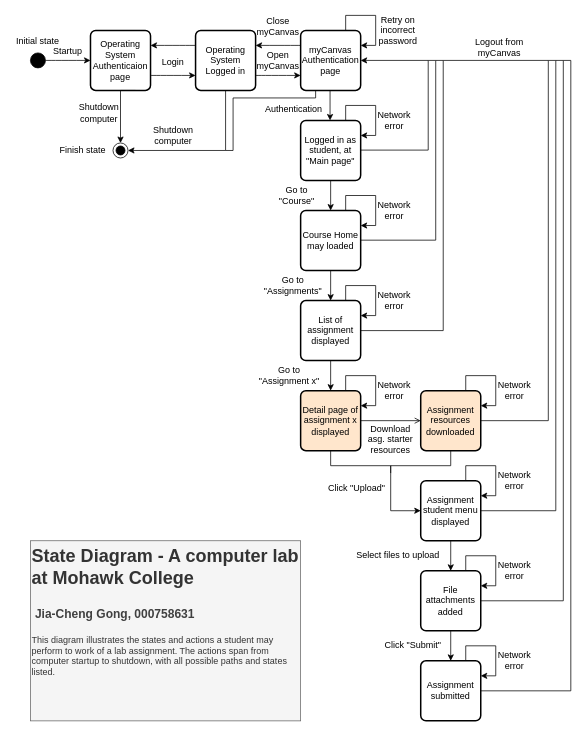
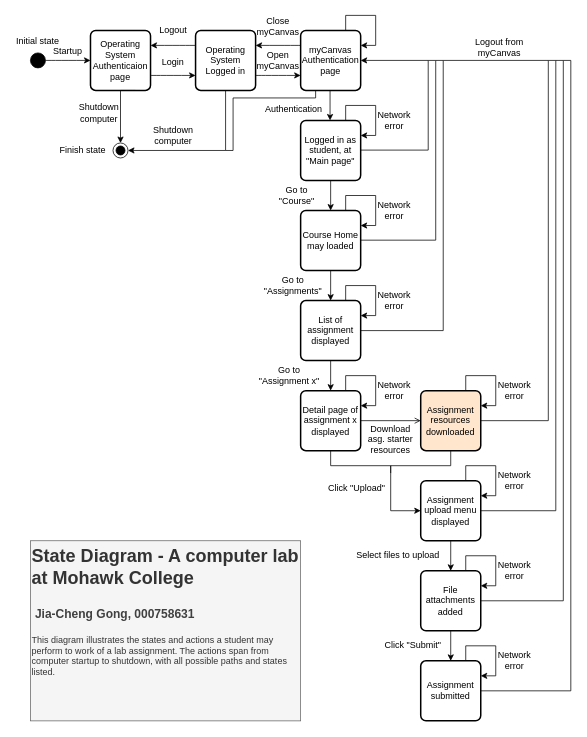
node "Logout": added
node "Retry on incorrect password": removed
node "Detail page of assignment x displayed": fillcolor #ffe6cc -> #ffffff
node "Assignment student menu displayed": label "Assignment student menu displayed" -> "Assignment upload menu displayed"
